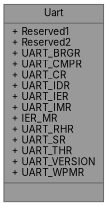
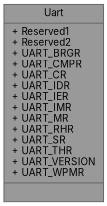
node "Uart": text "+ IER_MR" -> "+ UART_MR"
